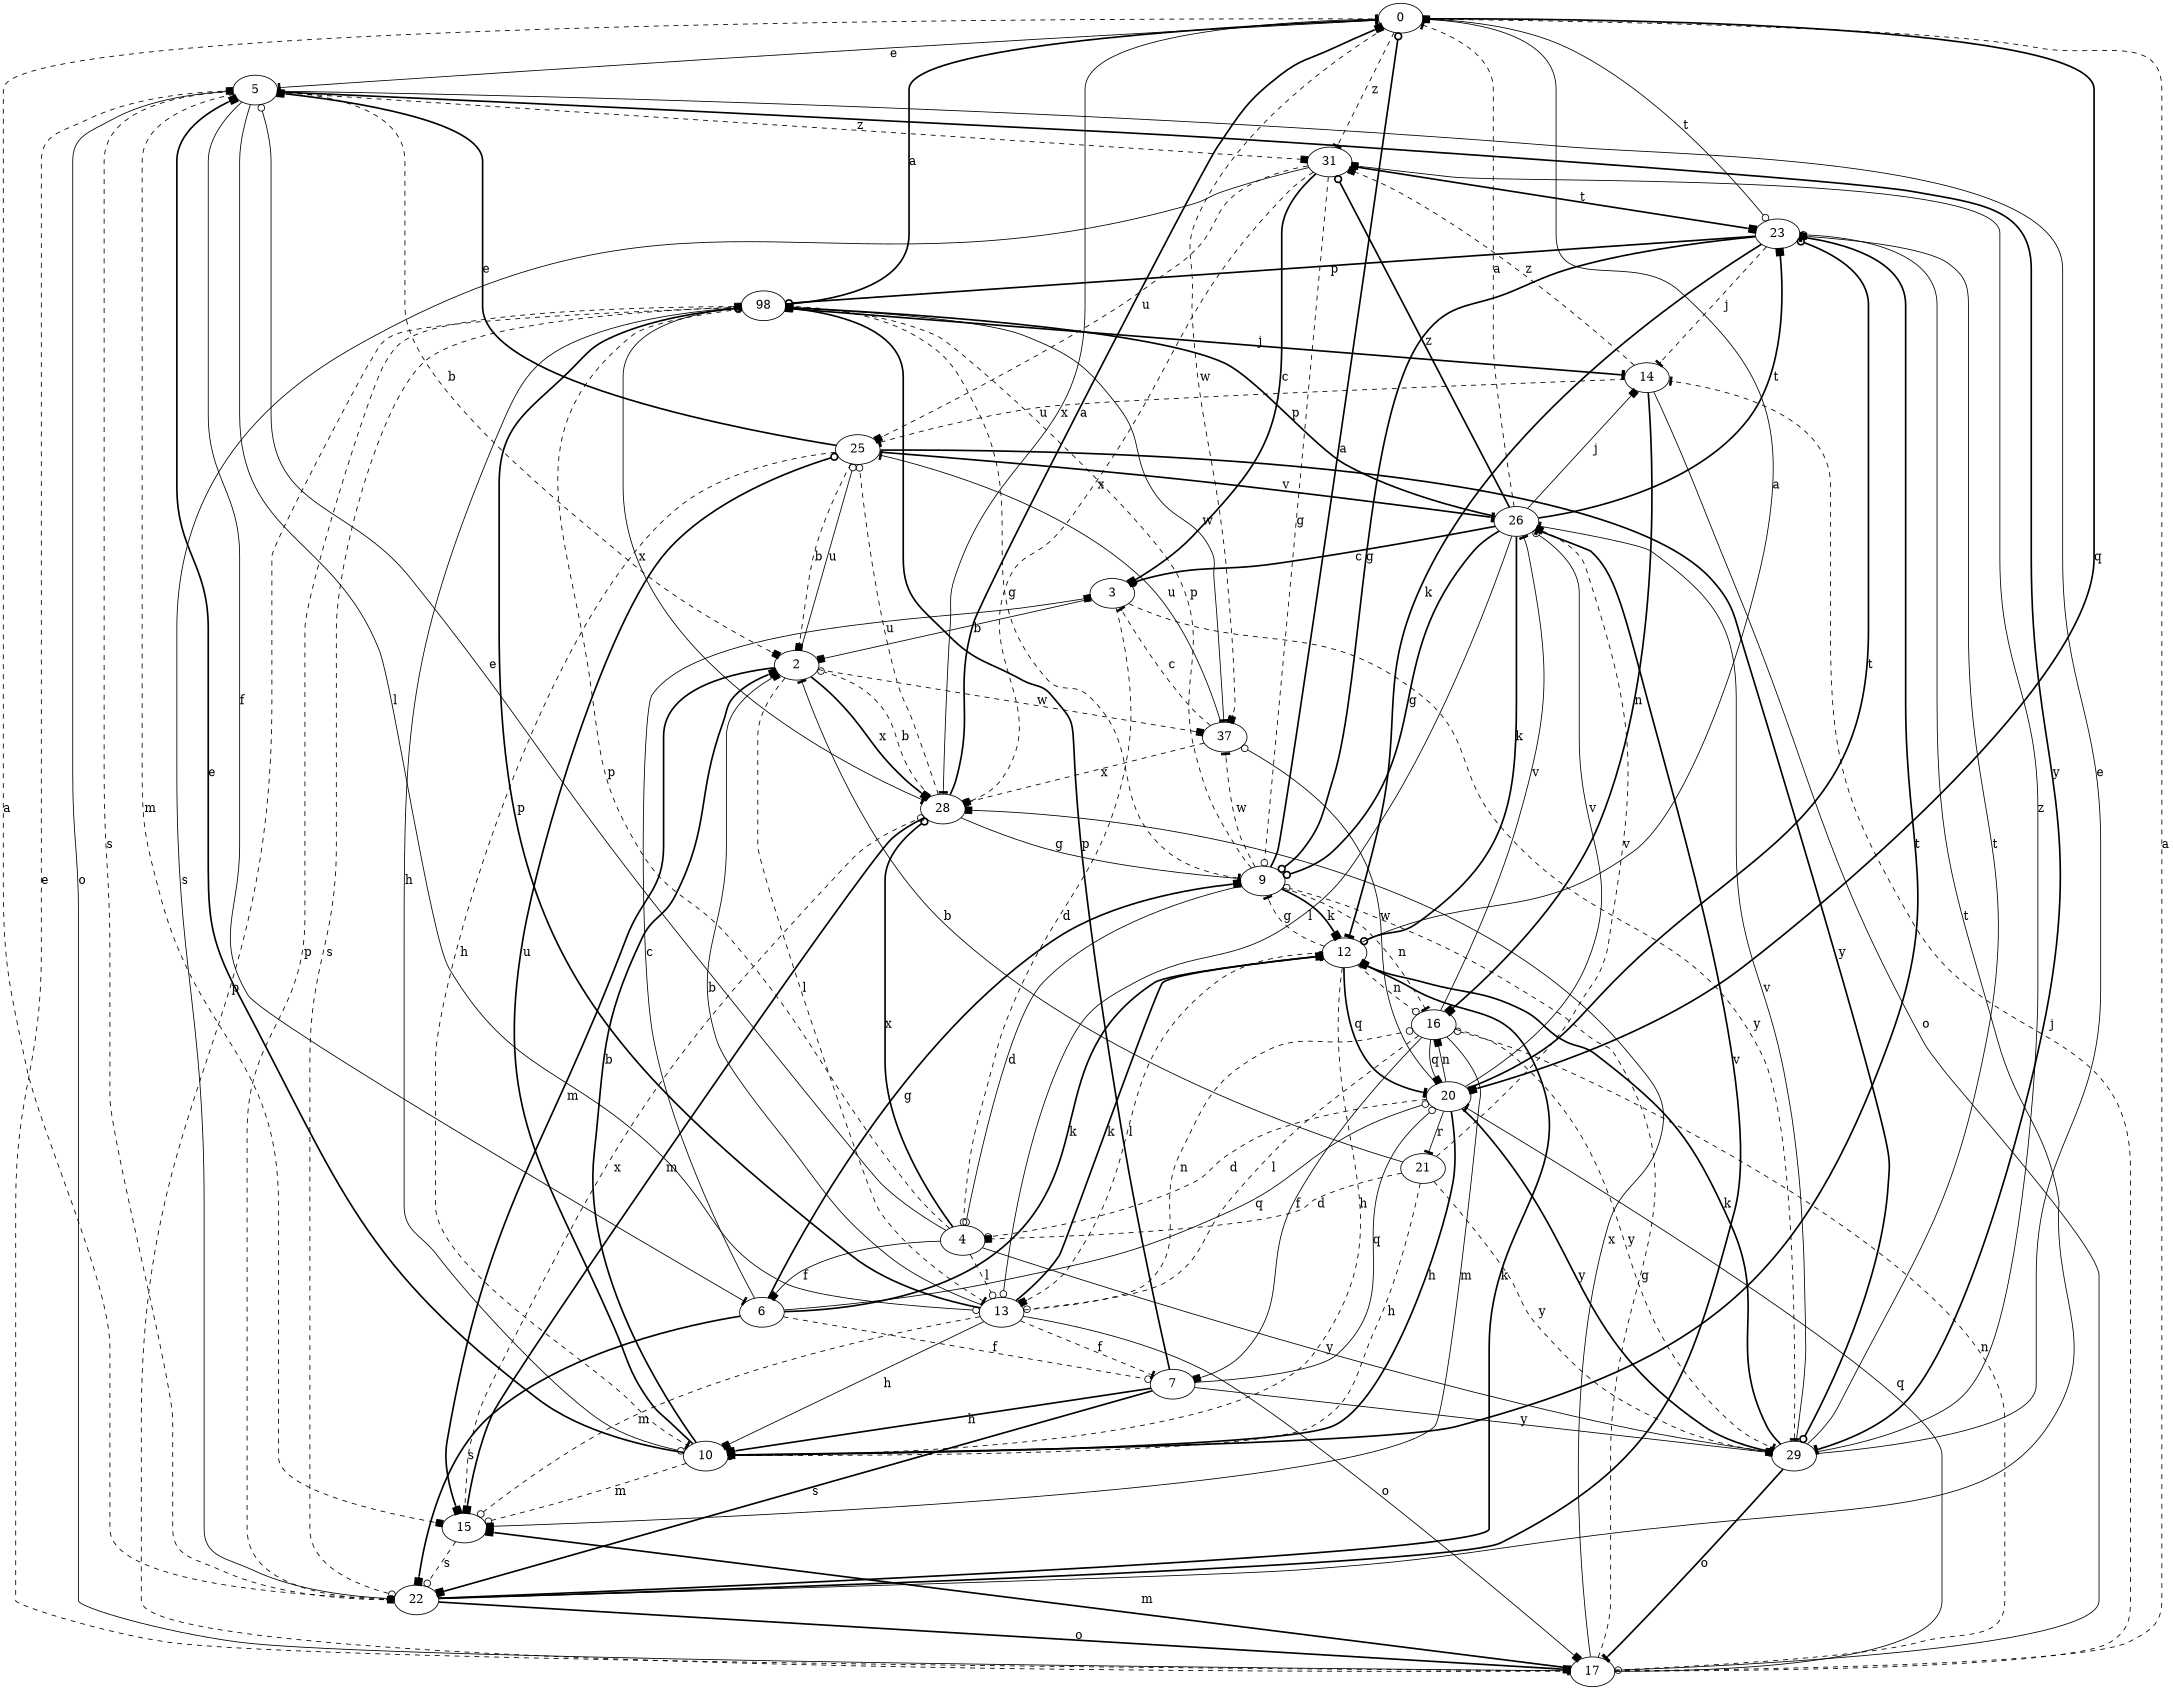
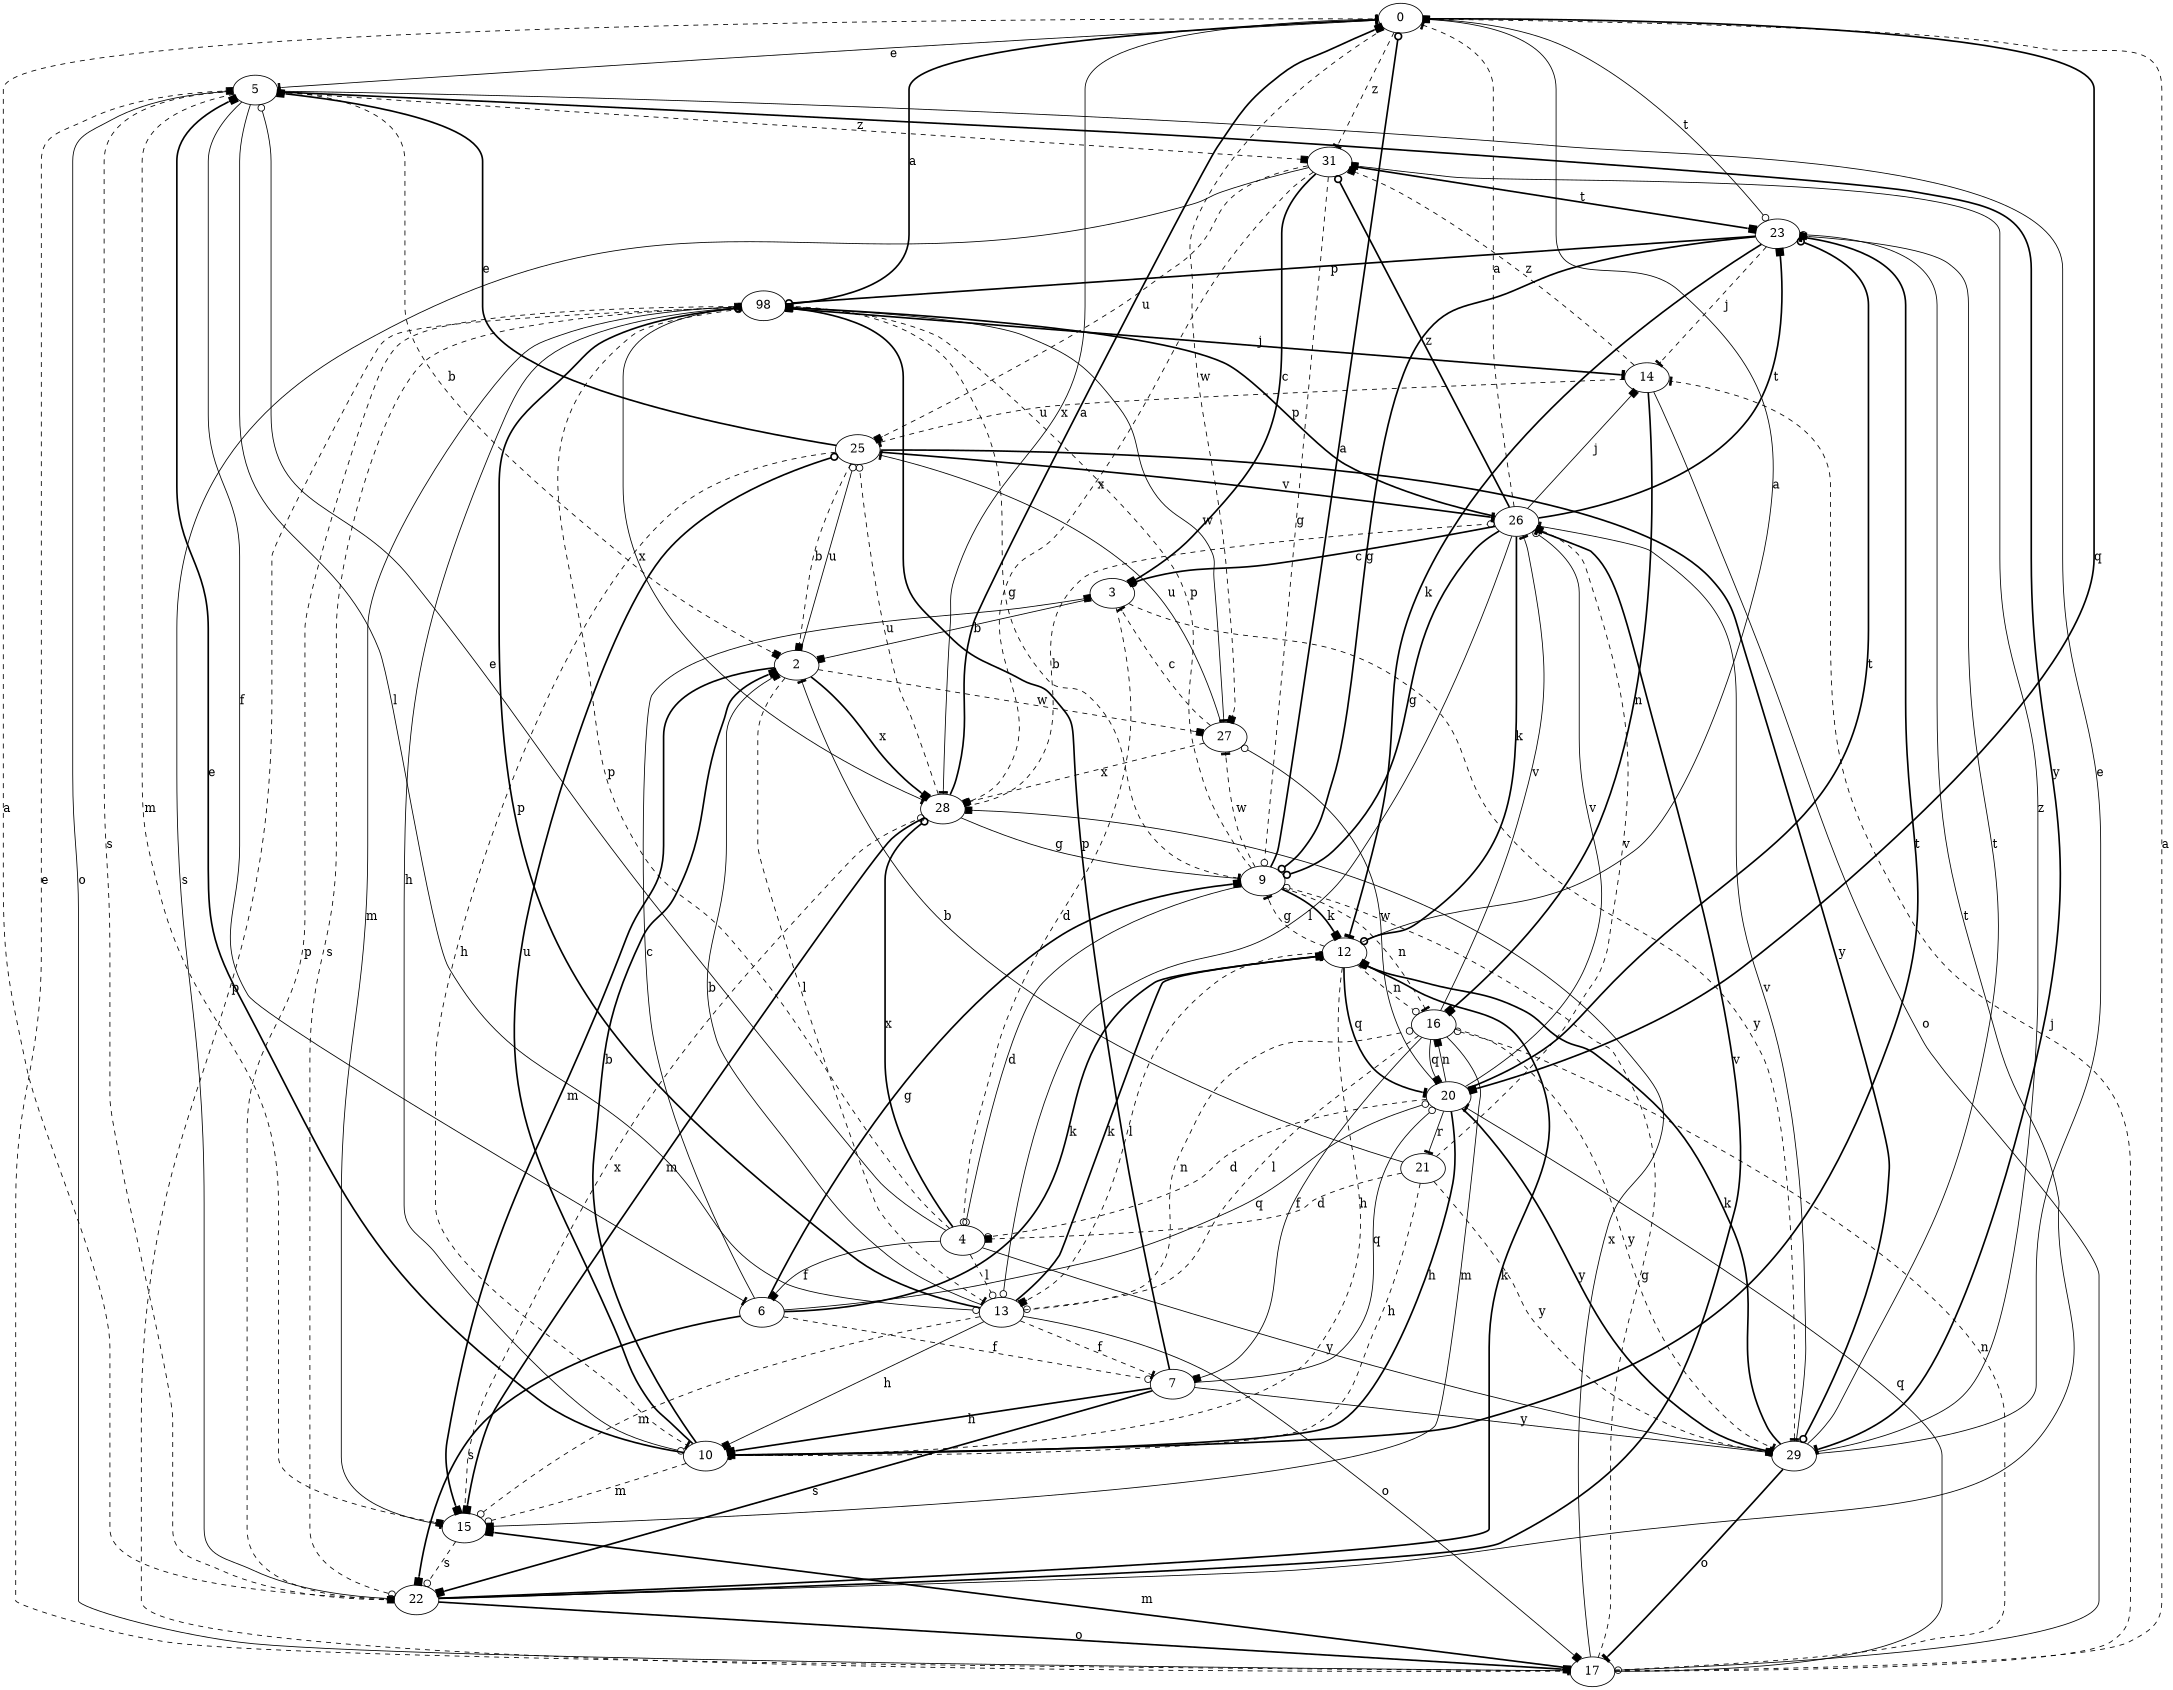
edge "28" -> "2": now "28" -> "26"
node "37": label "37" -> "27"
edge "98" -> "15": added, label "m"
